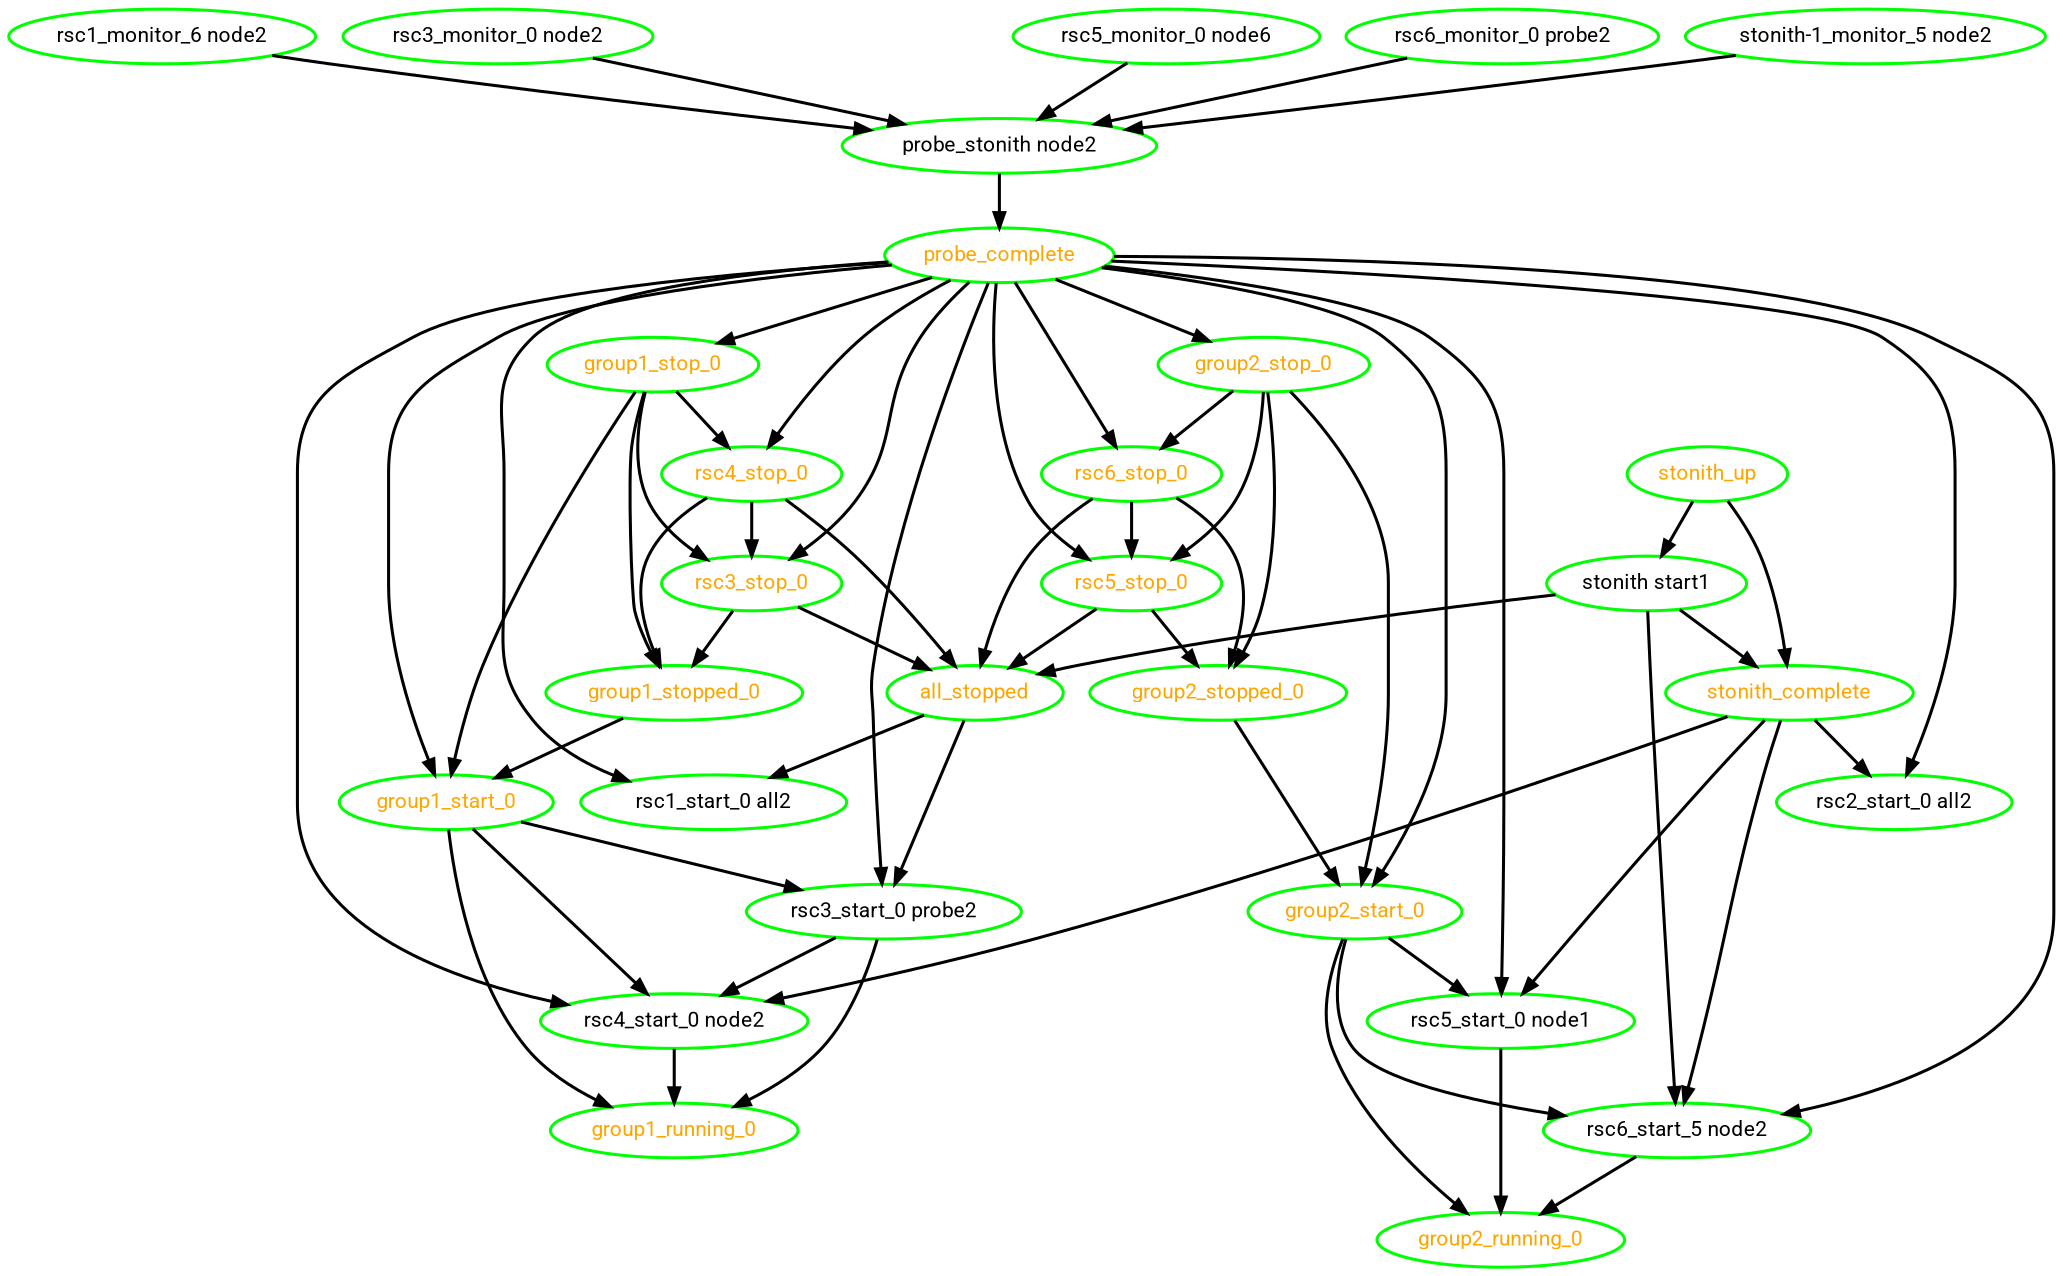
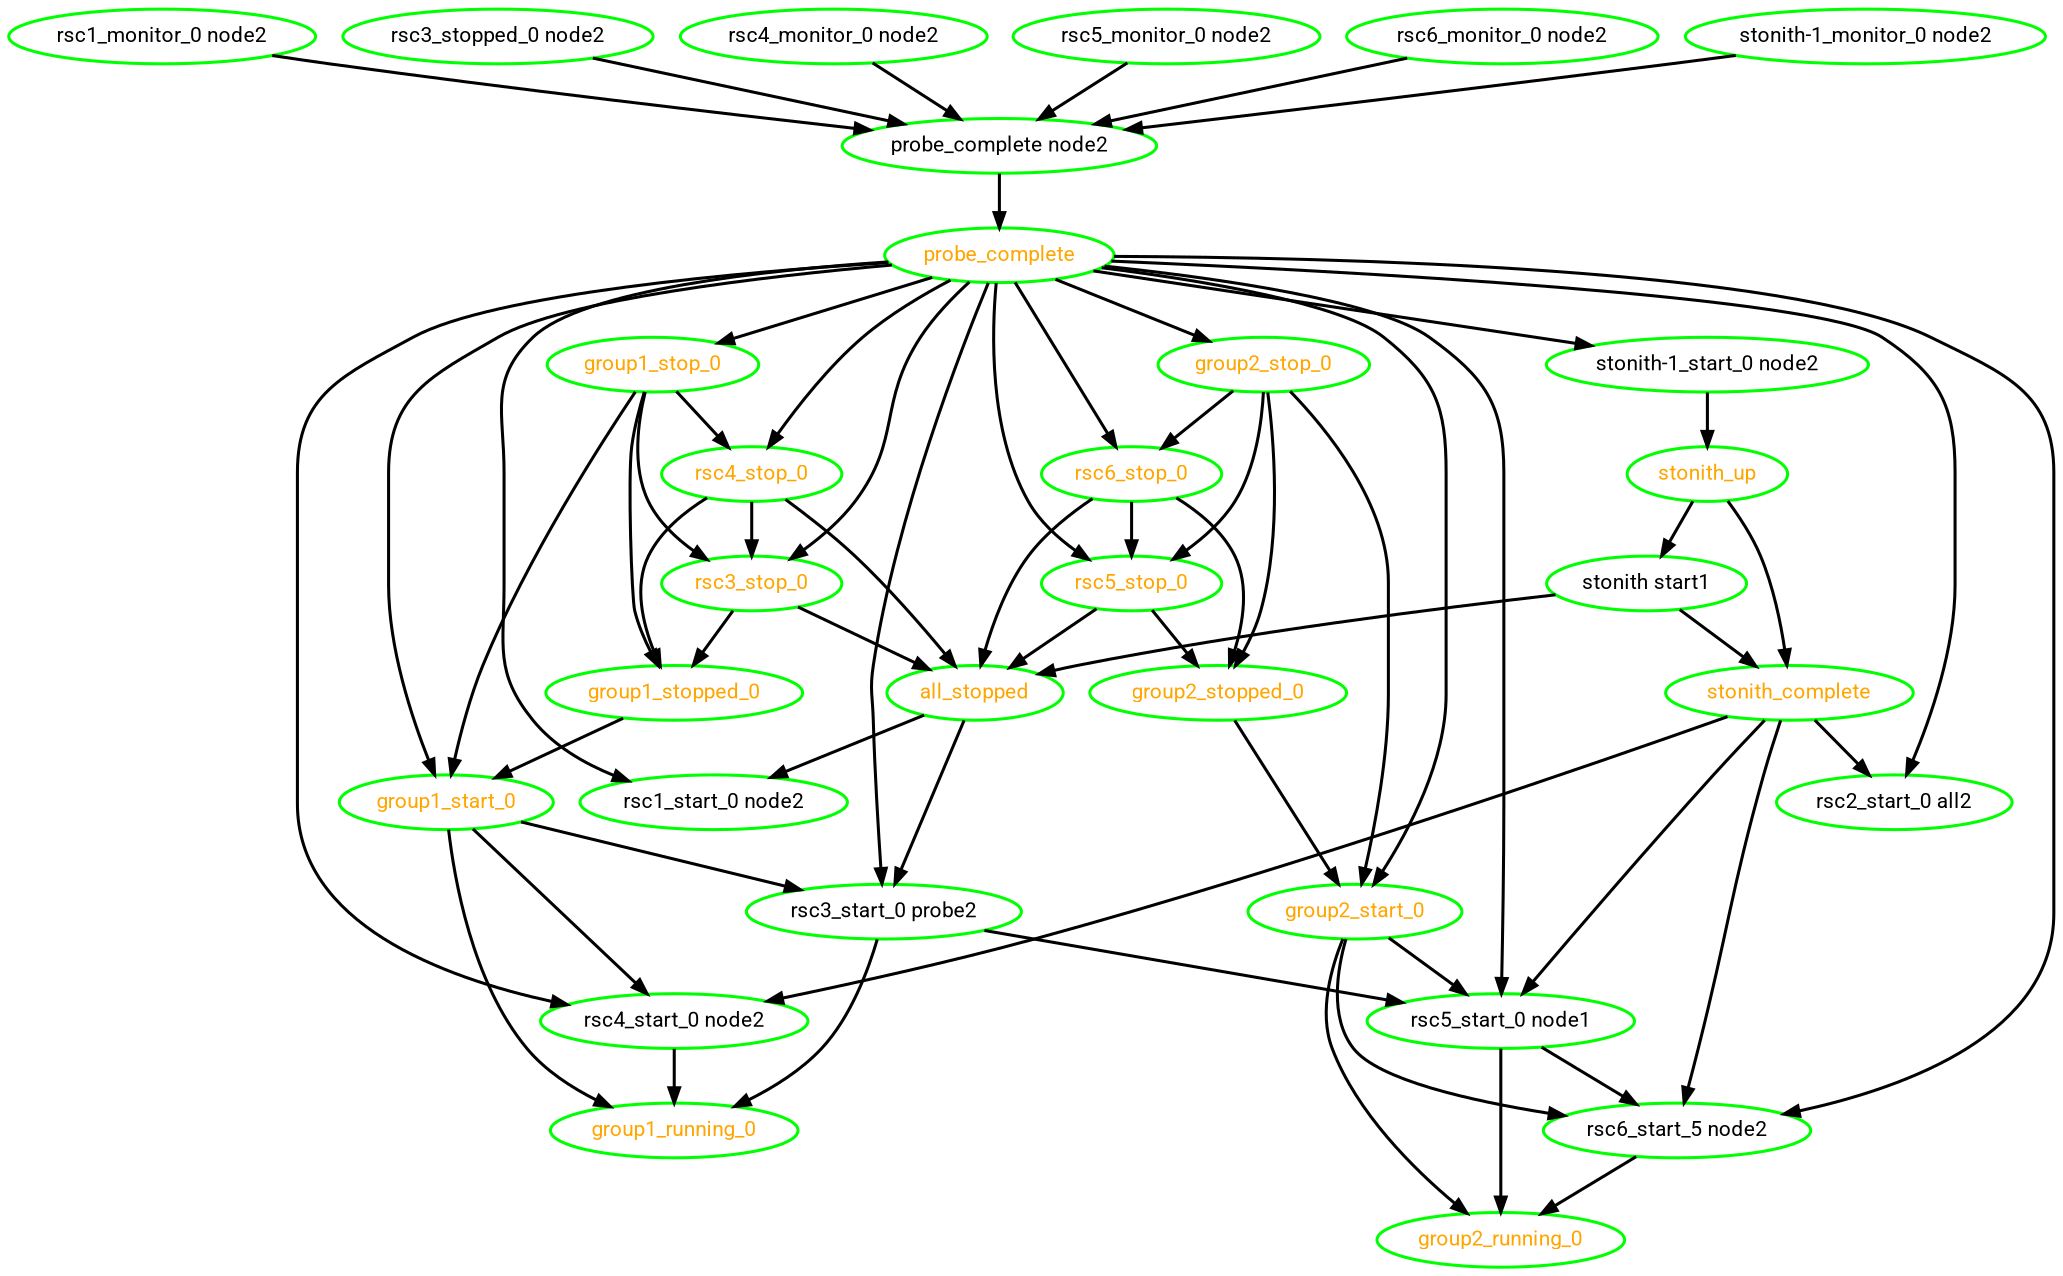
node "rsc1_monitor_6 node2": label "rsc1_monitor_6 node2" -> "rsc1_monitor_0 node2"
node "rsc3_monitor_0 node2": label "rsc3_monitor_0 node2" -> "rsc3_stopped_0 node2"
node "rsc4_monitor_0 node2": added
node "rsc5_monitor_0 node6": label "rsc5_monitor_0 node6" -> "rsc5_monitor_0 node2"
node "rsc6_monitor_0 probe2": label "rsc6_monitor_0 probe2" -> "rsc6_monitor_0 node2"
node "stonith-1_monitor_5 node2": label "stonith-1_monitor_5 node2" -> "stonith-1_monitor_0 node2"
node "probe_stonith node2": label "probe_stonith node2" -> "probe_complete node2"
node "stonith-1_start_0 node2": added
node "rsc1_start_0 all2": label "rsc1_start_0 all2" -> "rsc1_start_0 node2"
edge "stonith start1" -> "rsc6_start_5 node2": now "rsc5_start_0 node1" -> "rsc6_start_5 node2"
edge "rsc3_start_0 probe2" -> "rsc4_start_0 node2": now "rsc3_start_0 probe2" -> "rsc5_start_0 node1"
